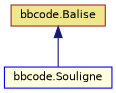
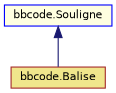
edge "bbcode.Souligne" -> "bbcode.Balise": reversed
